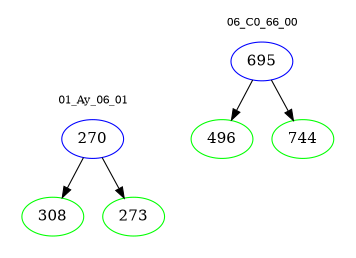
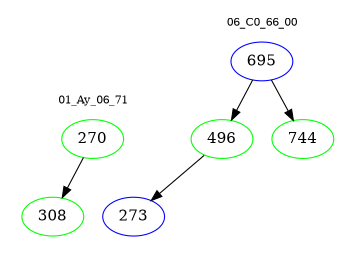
cluster "01_Ay_06_01": label "01_Ay_06_01" -> "01_Ay_06_71"
node "270": color blue -> green
edge "270" -> "273": now "496" -> "273"
node "273": color green -> blue
